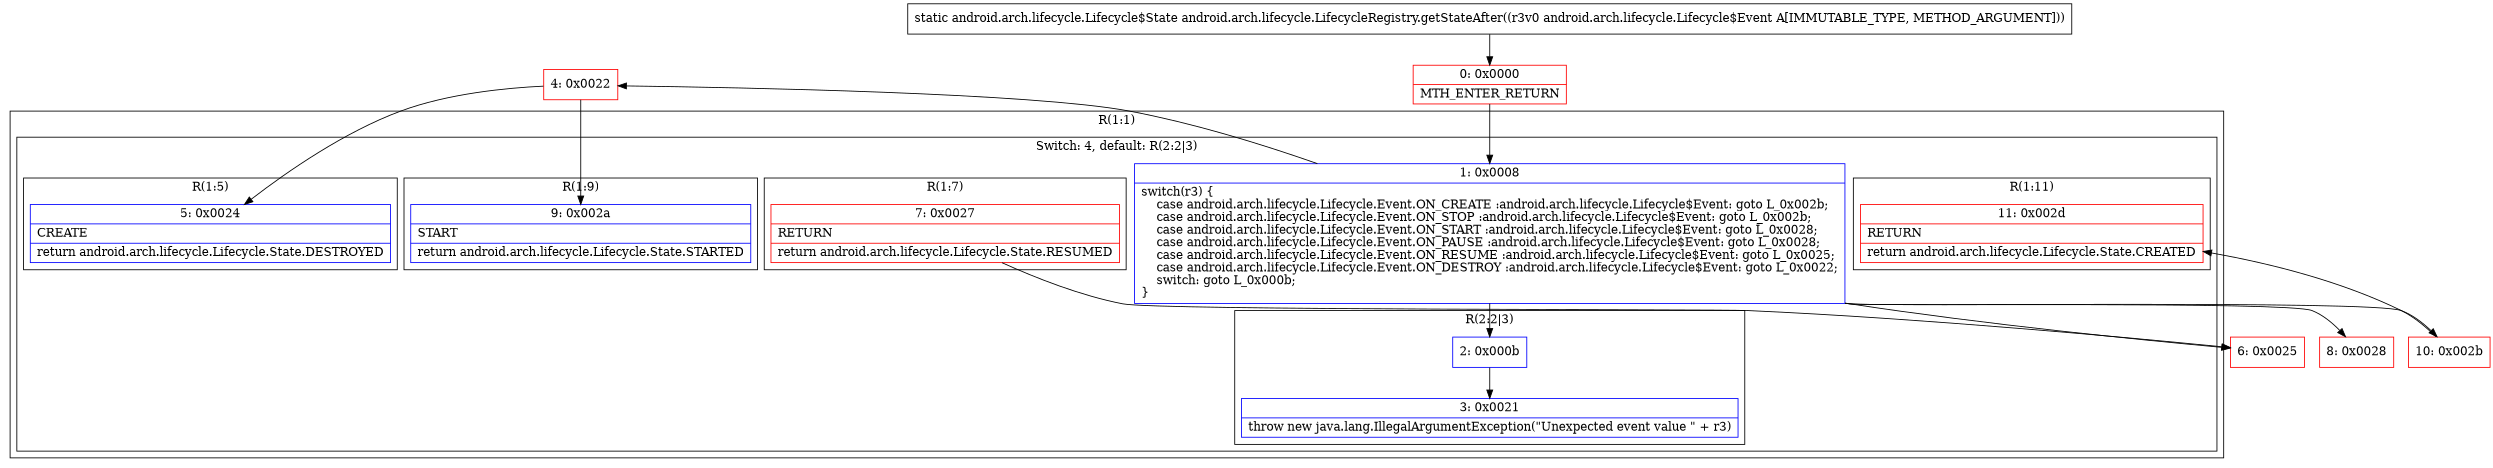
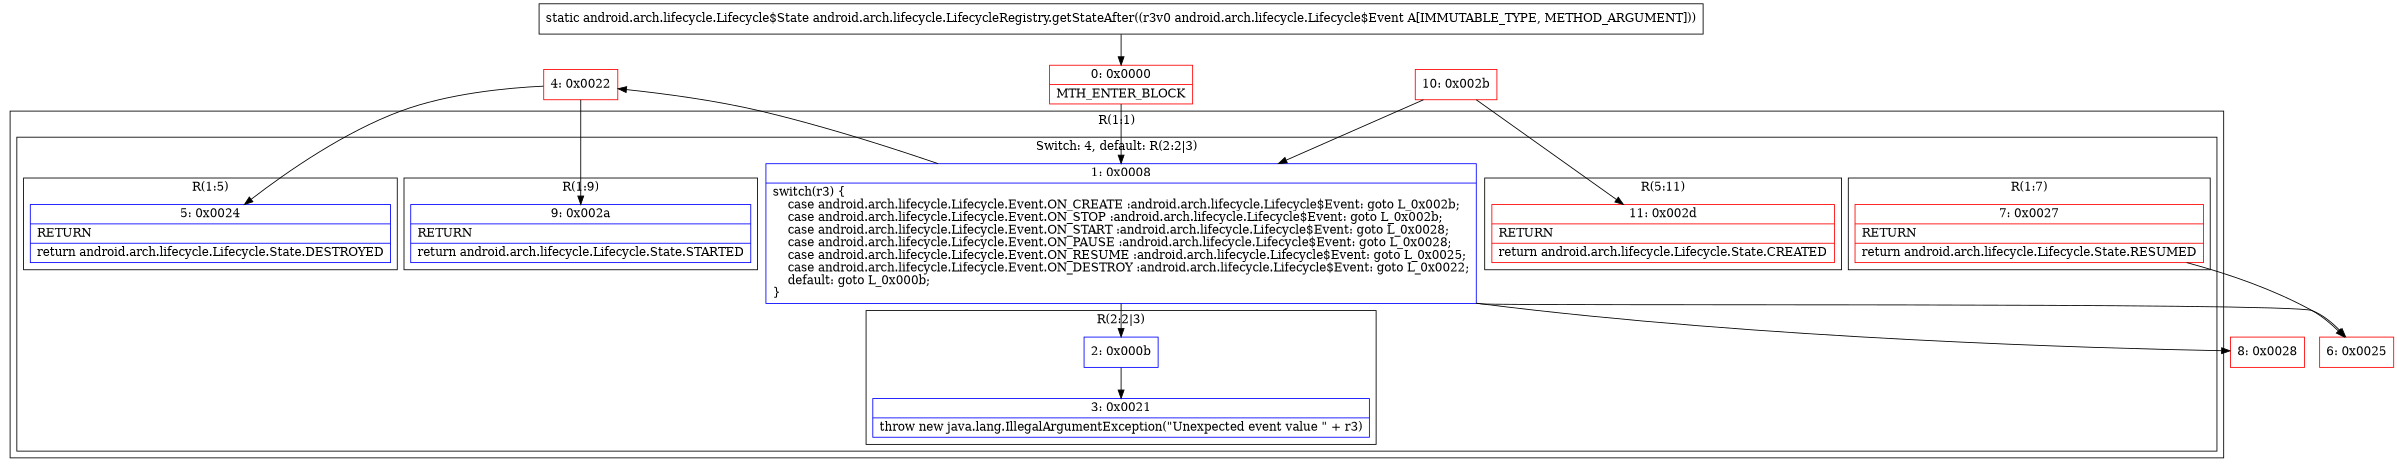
node "0: 0x0000": text "MTH_ENTER_RETURN" -> "MTH_ENTER_BLOCK"
cluster "R(1:11)": label "R(1:11)" -> "R(5:11)"
node "5: 0x0024": text "CREATE" -> "RETURN"
node "9: 0x002a": text "START" -> "RETURN"
node "1: 0x0008": text "switch: goto L_0x000b;" -> "default: goto L_0x000b;"
edge "1: 0x0008" -> "10: 0x002b": reversed
